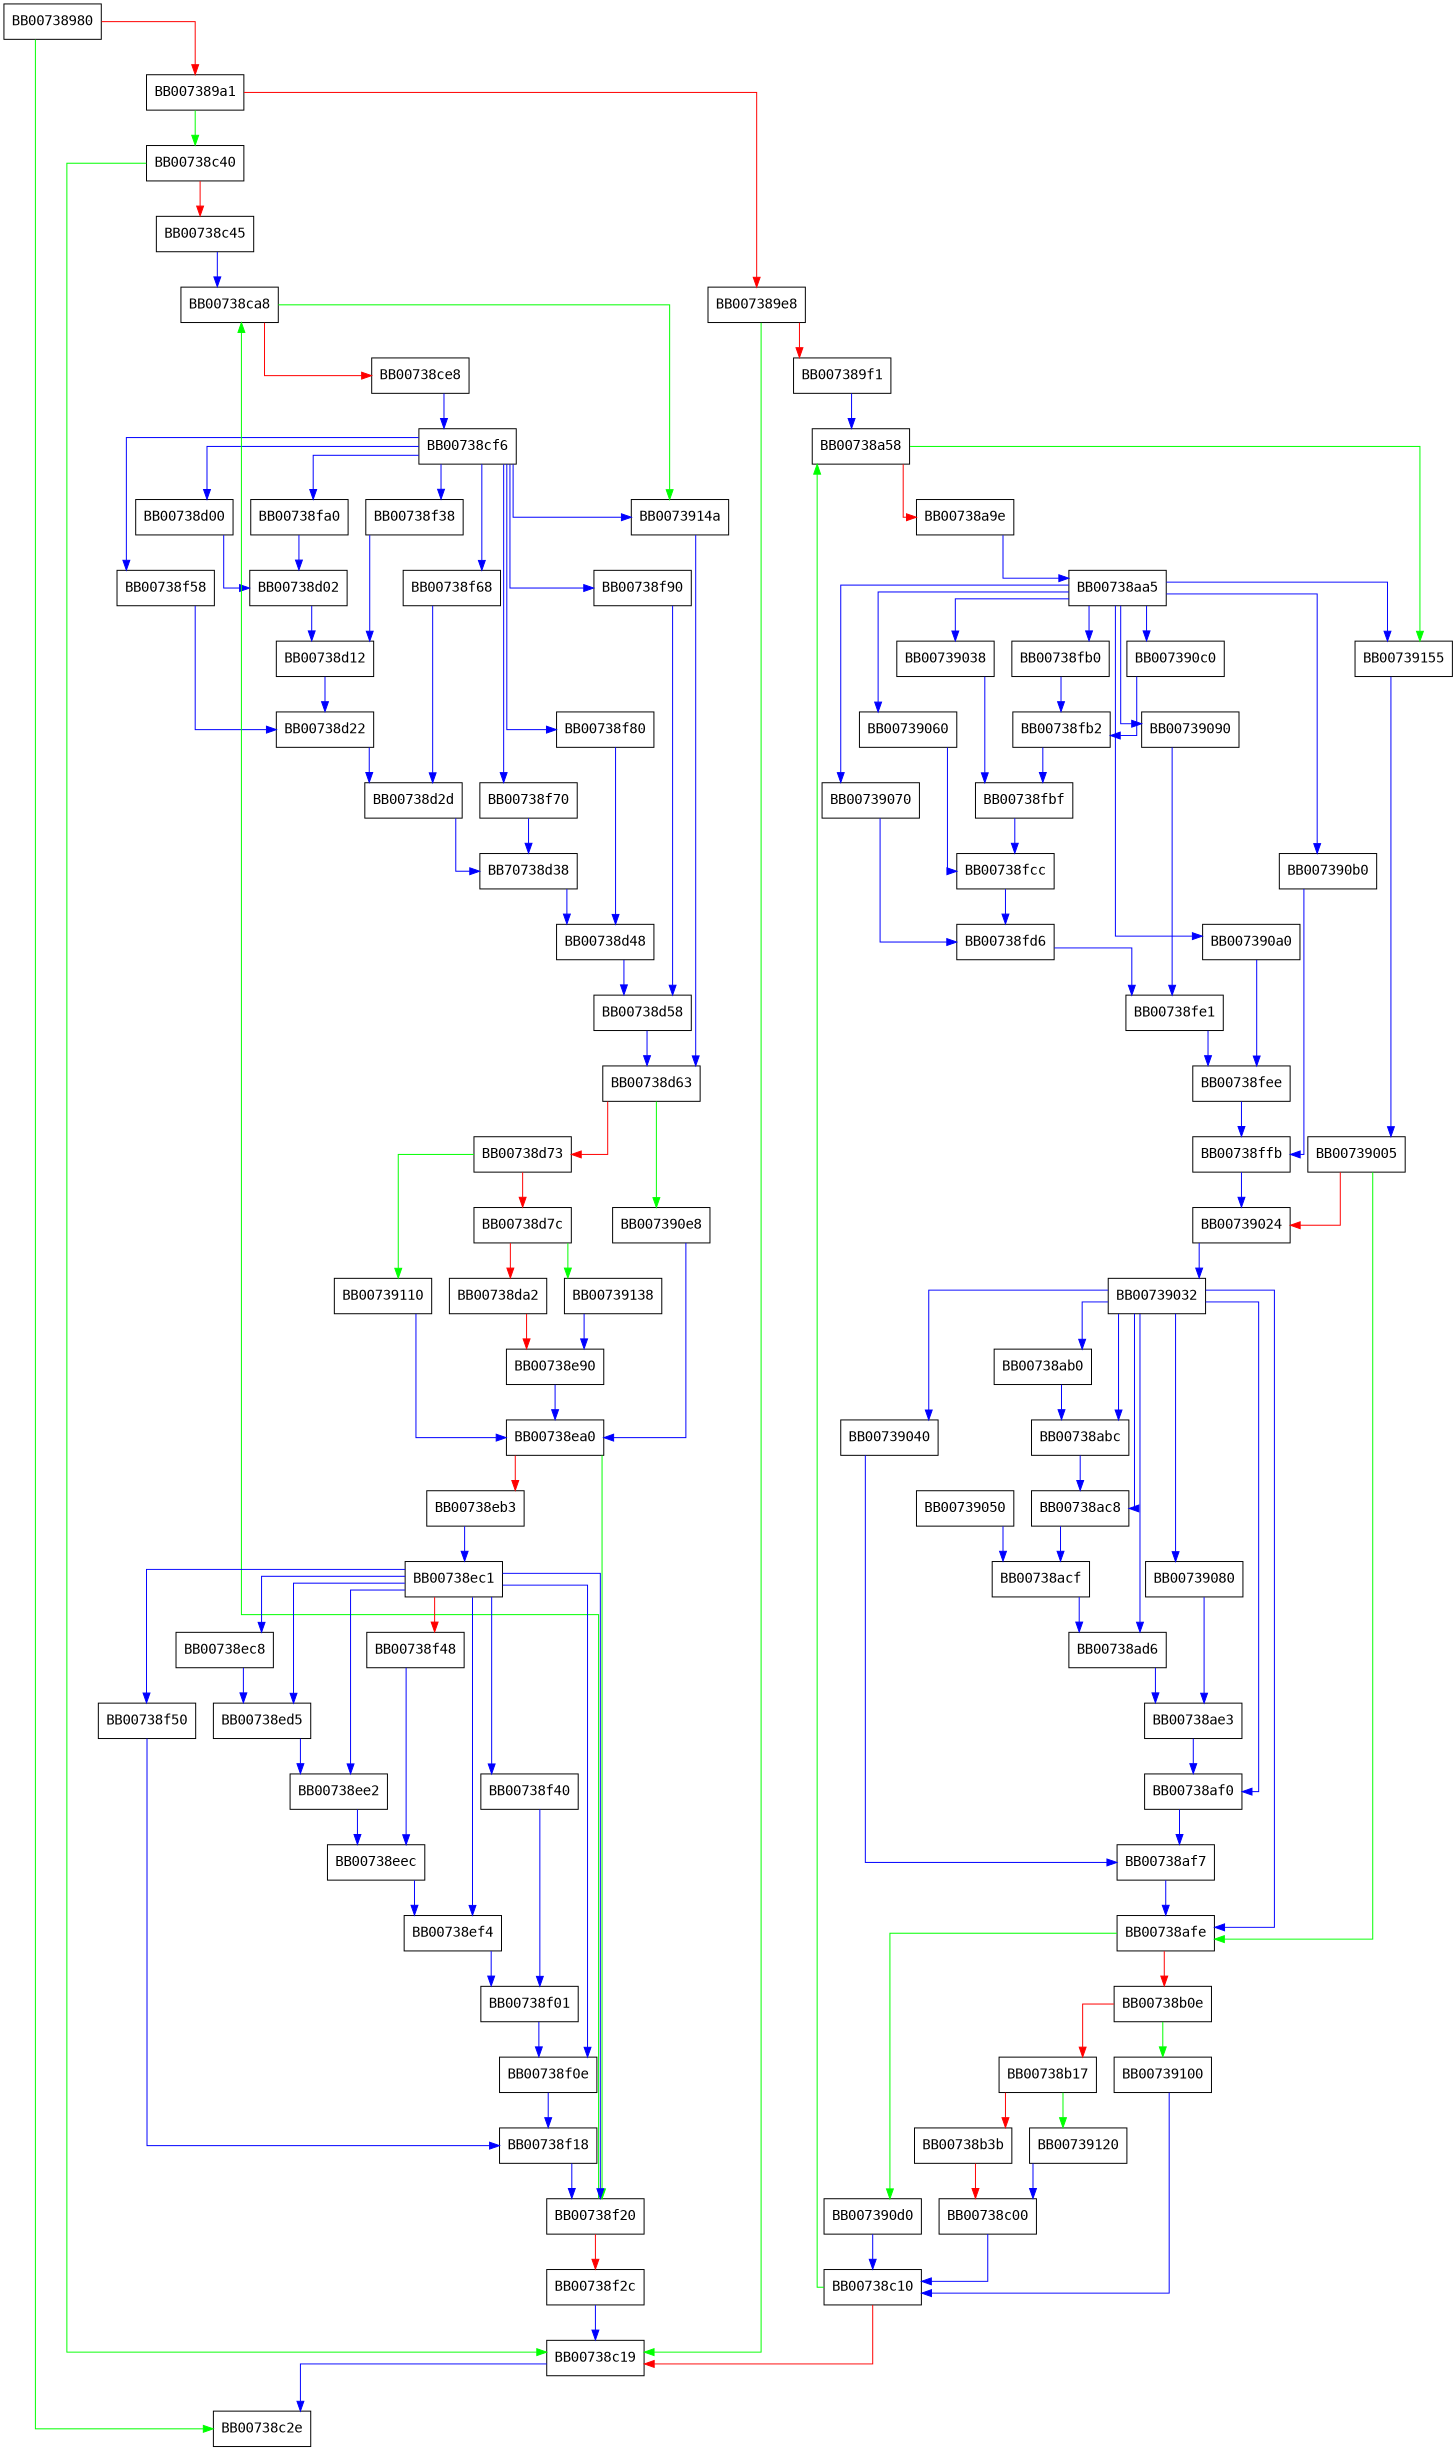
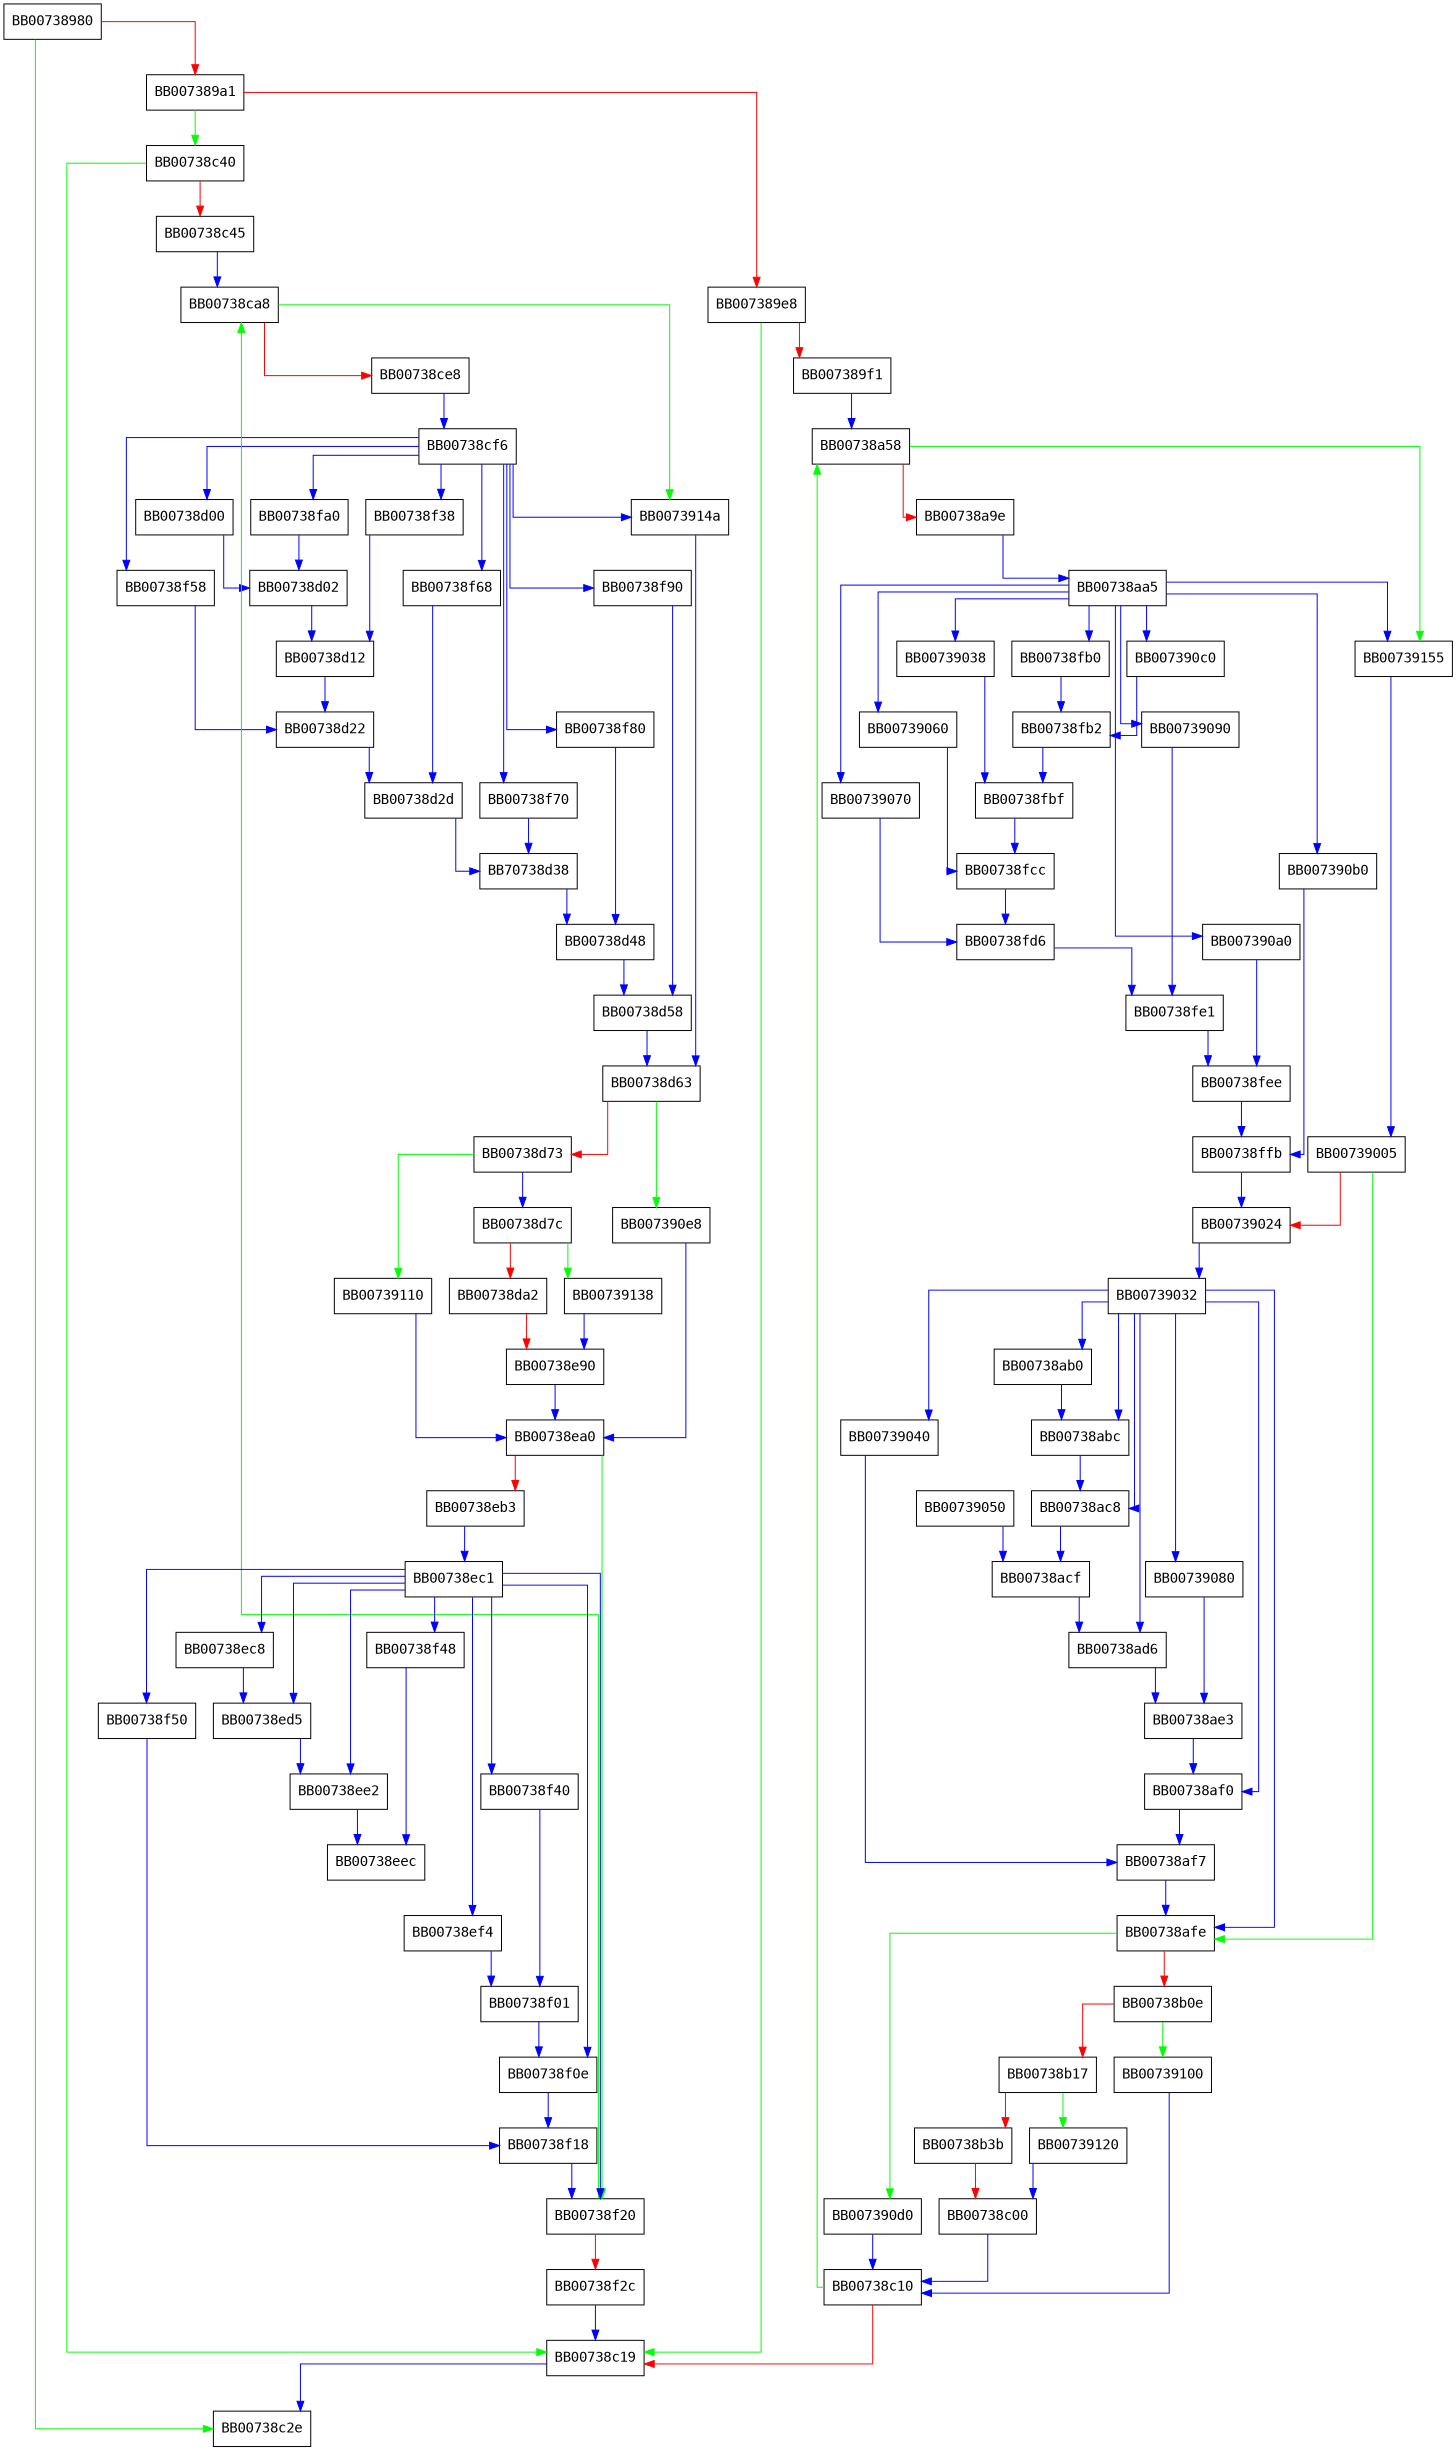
edge "BB00738d73" -> "BB00738d7c": color red -> blue
edge "BB00738ec1" -> "BB00738f48": color red -> blue
edge "BB00738eec" -> "BB00738ef4": removed
